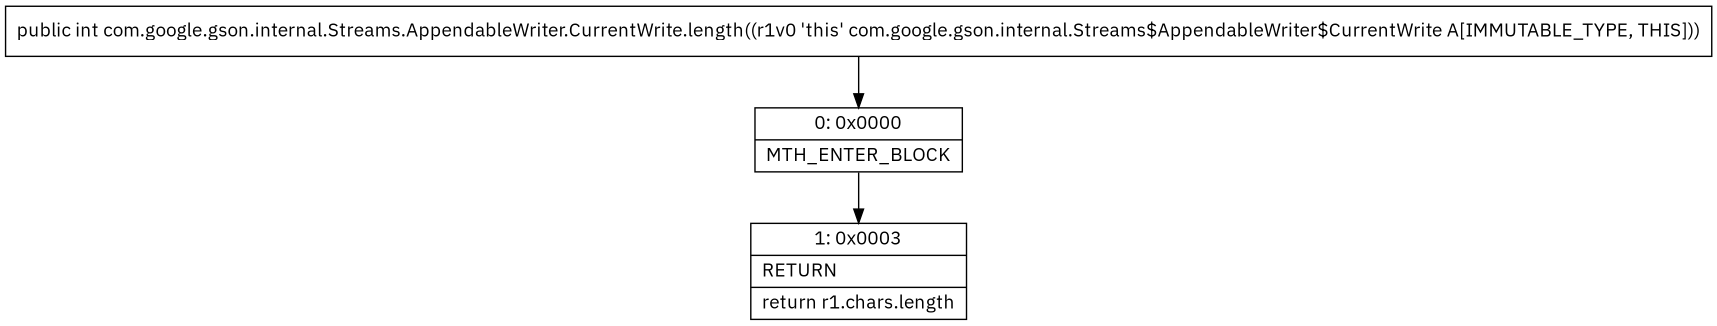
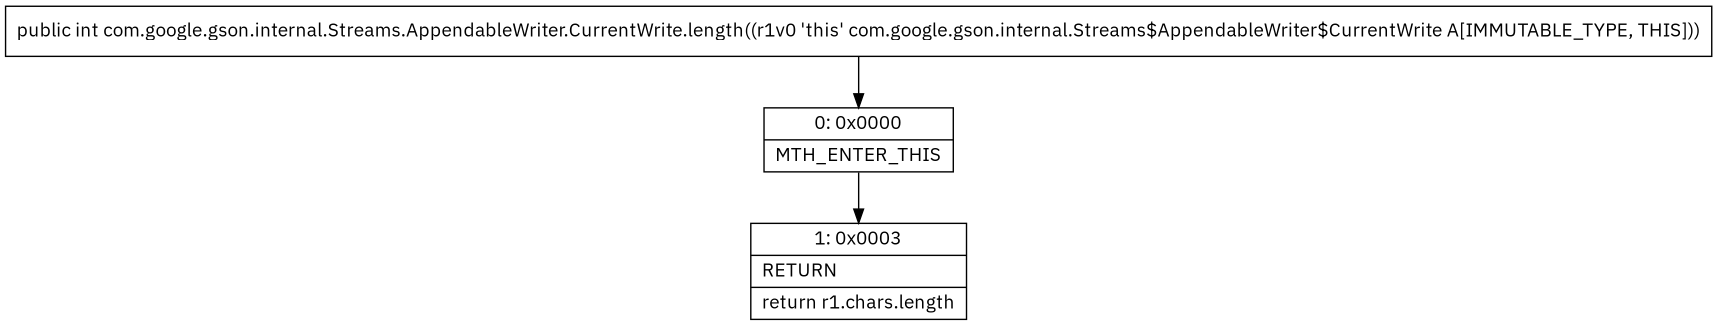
node "0: 0x0000": text "MTH_ENTER_BLOCK" -> "MTH_ENTER_THIS"
